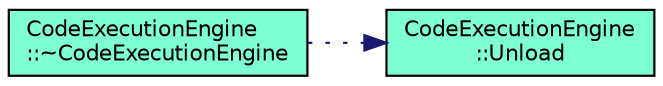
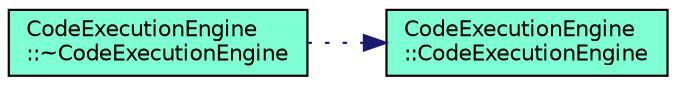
node "CodeExecutionEngine ::Unload": label "CodeExecutionEngine ::Unload" -> "CodeExecutionEngine ::CodeExecutionEngine"
